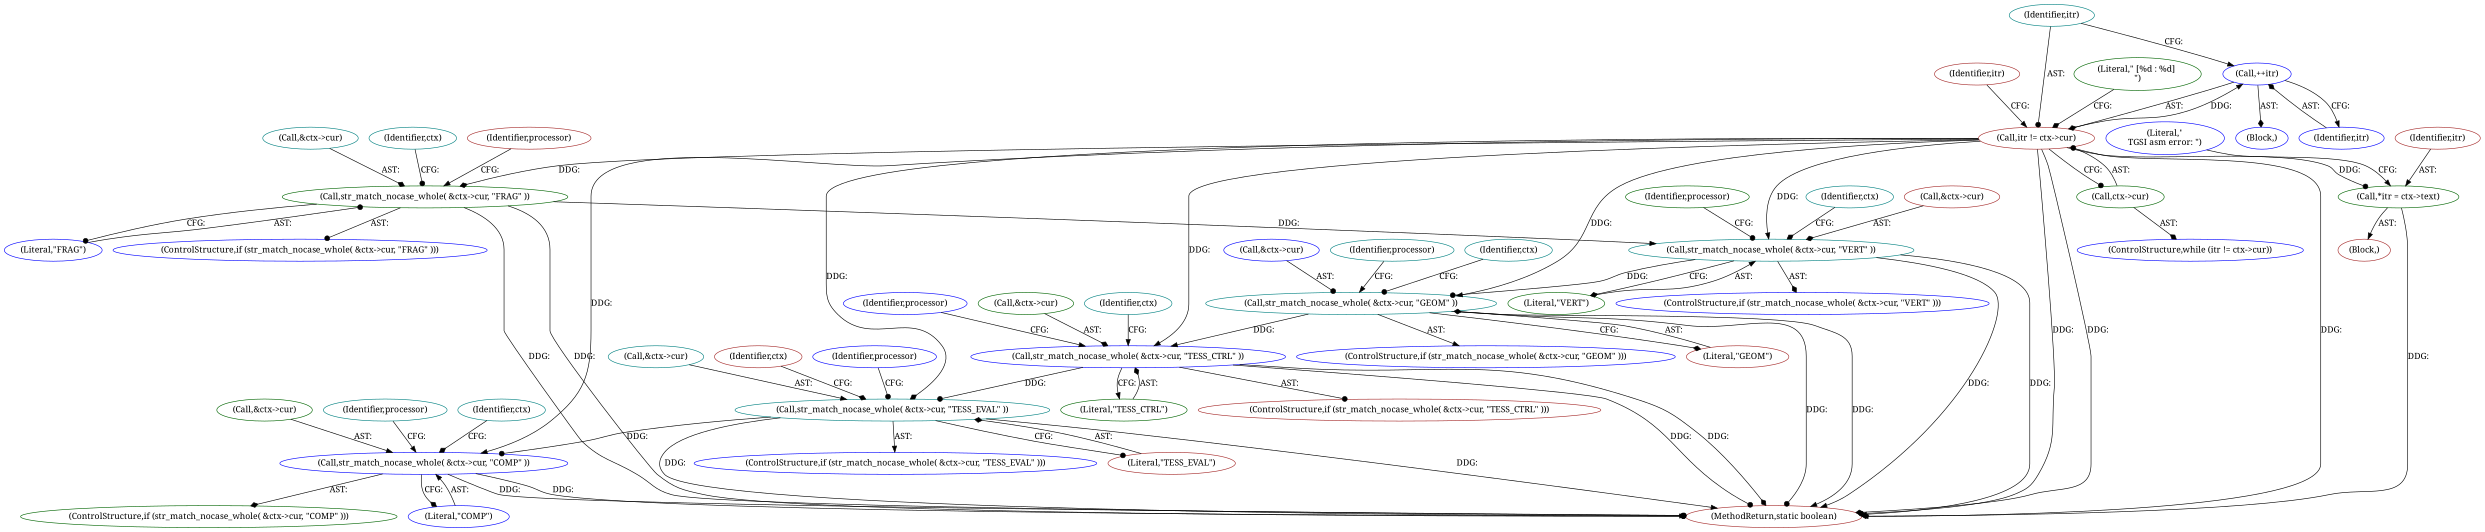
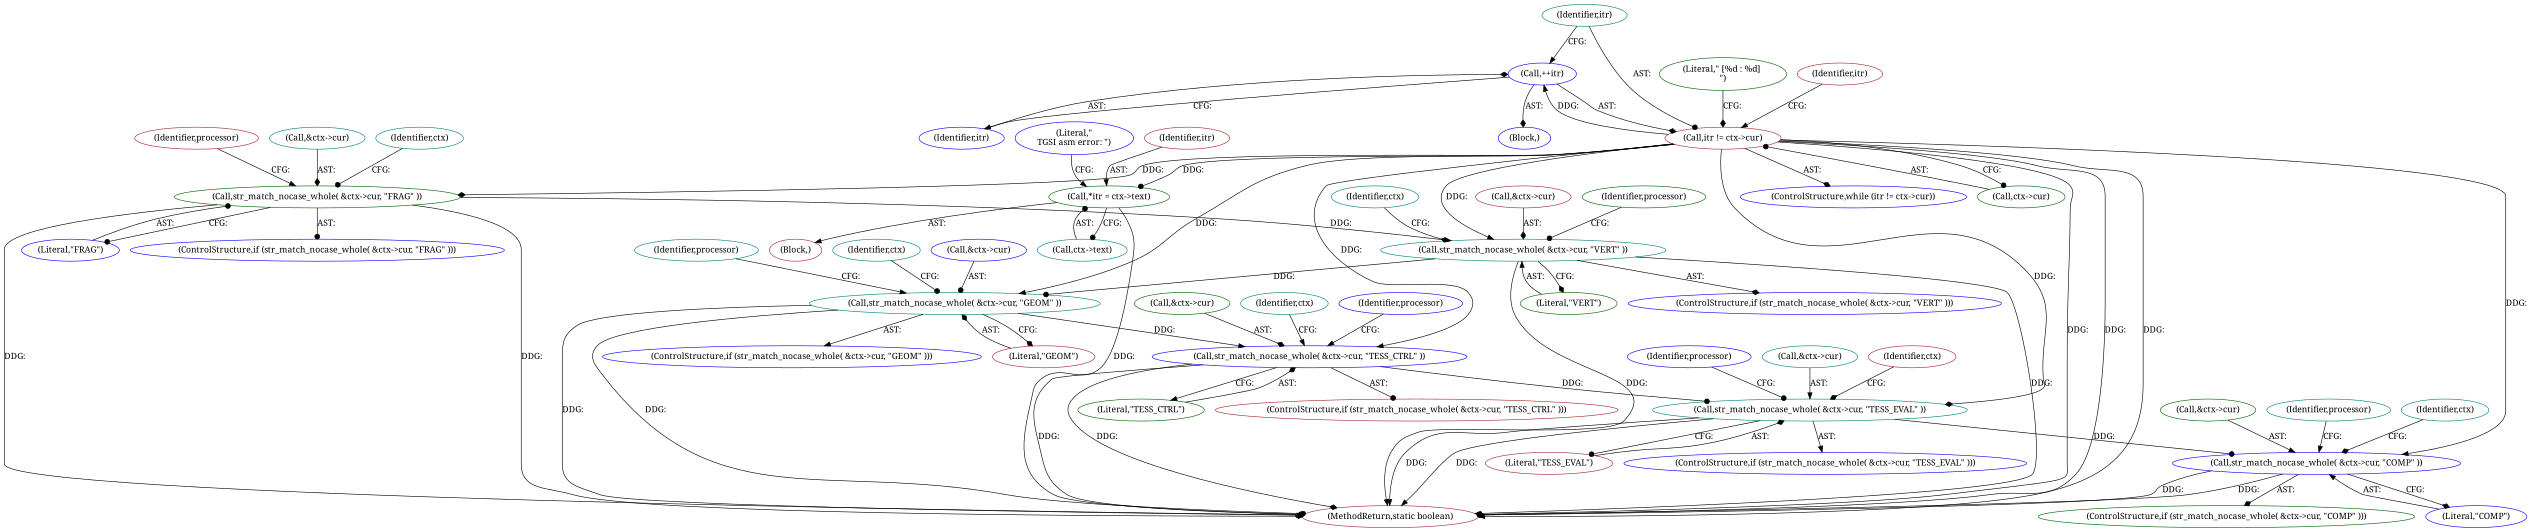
edge "(Call,ctx->cur)" -> "(ControlStructure,while (itr != ctx->cur))": now "(Call,itr != ctx->cur)" -> "(ControlStructure,while (itr != ctx->cur))"
node "(Call,ctx->text)": added
